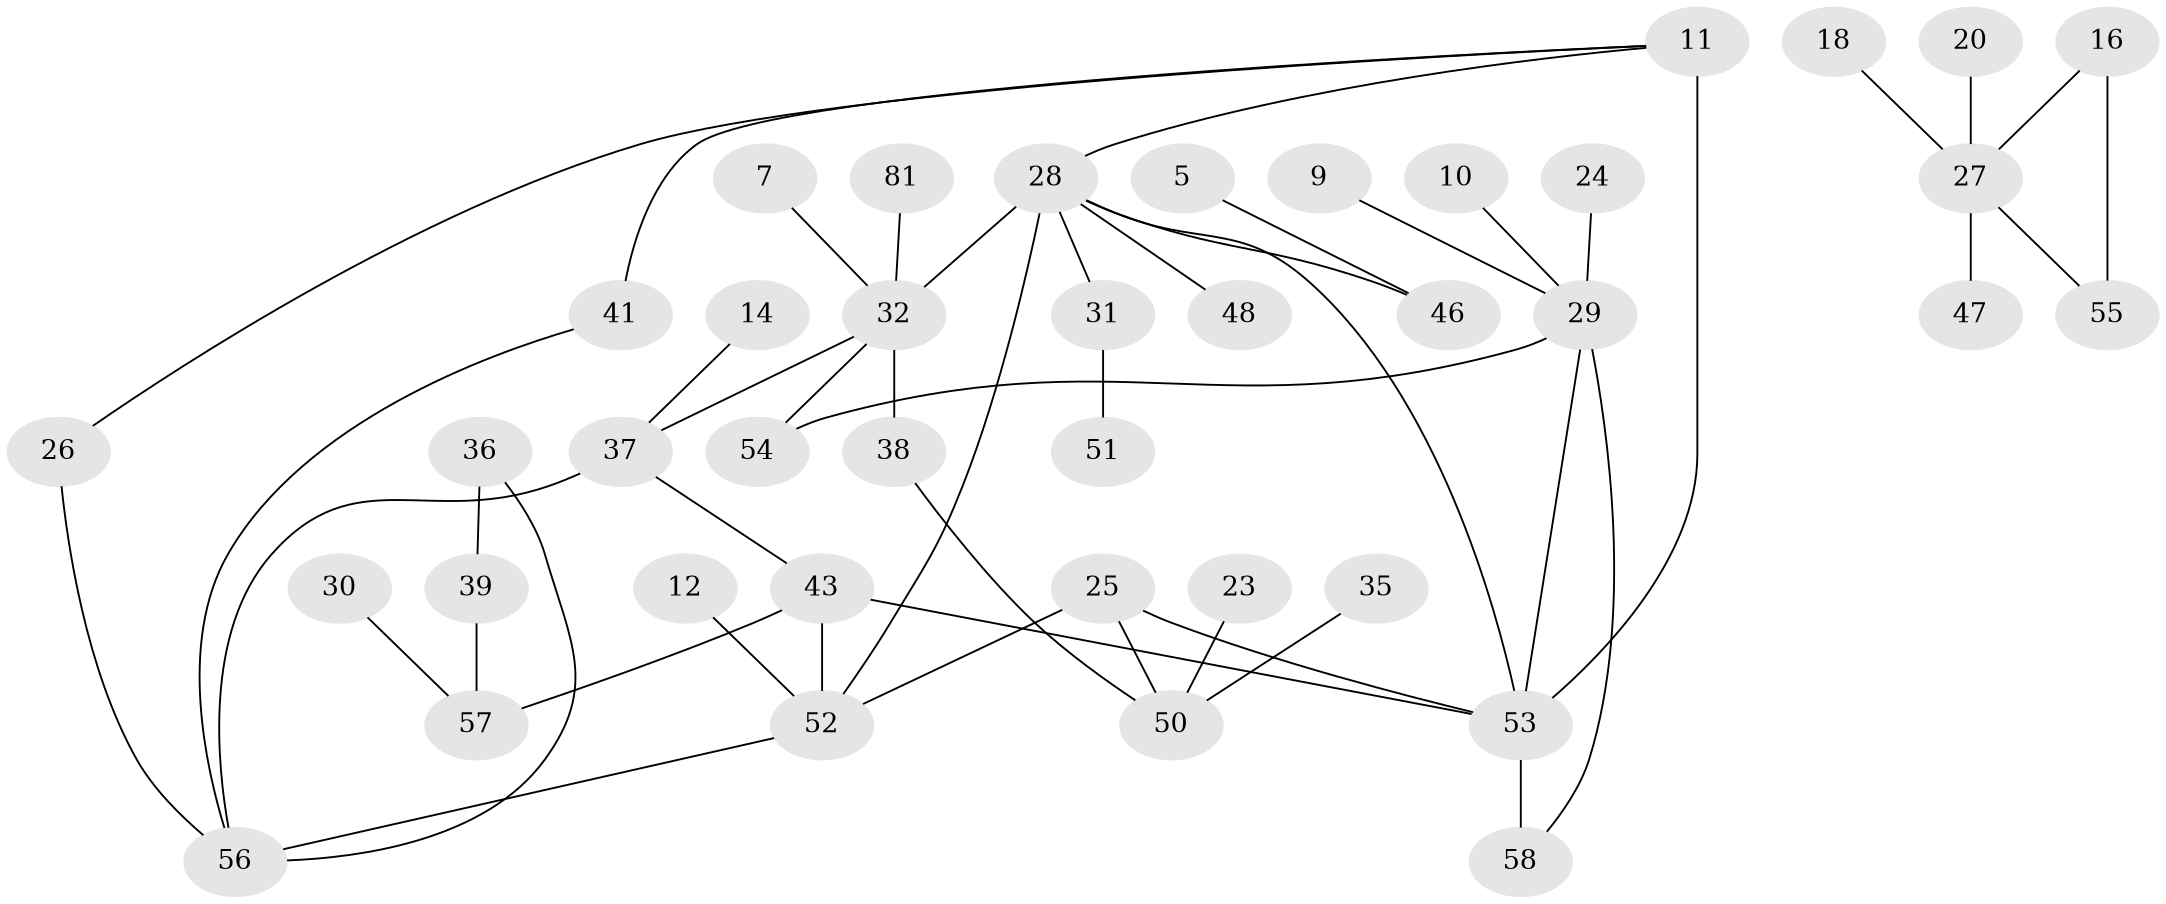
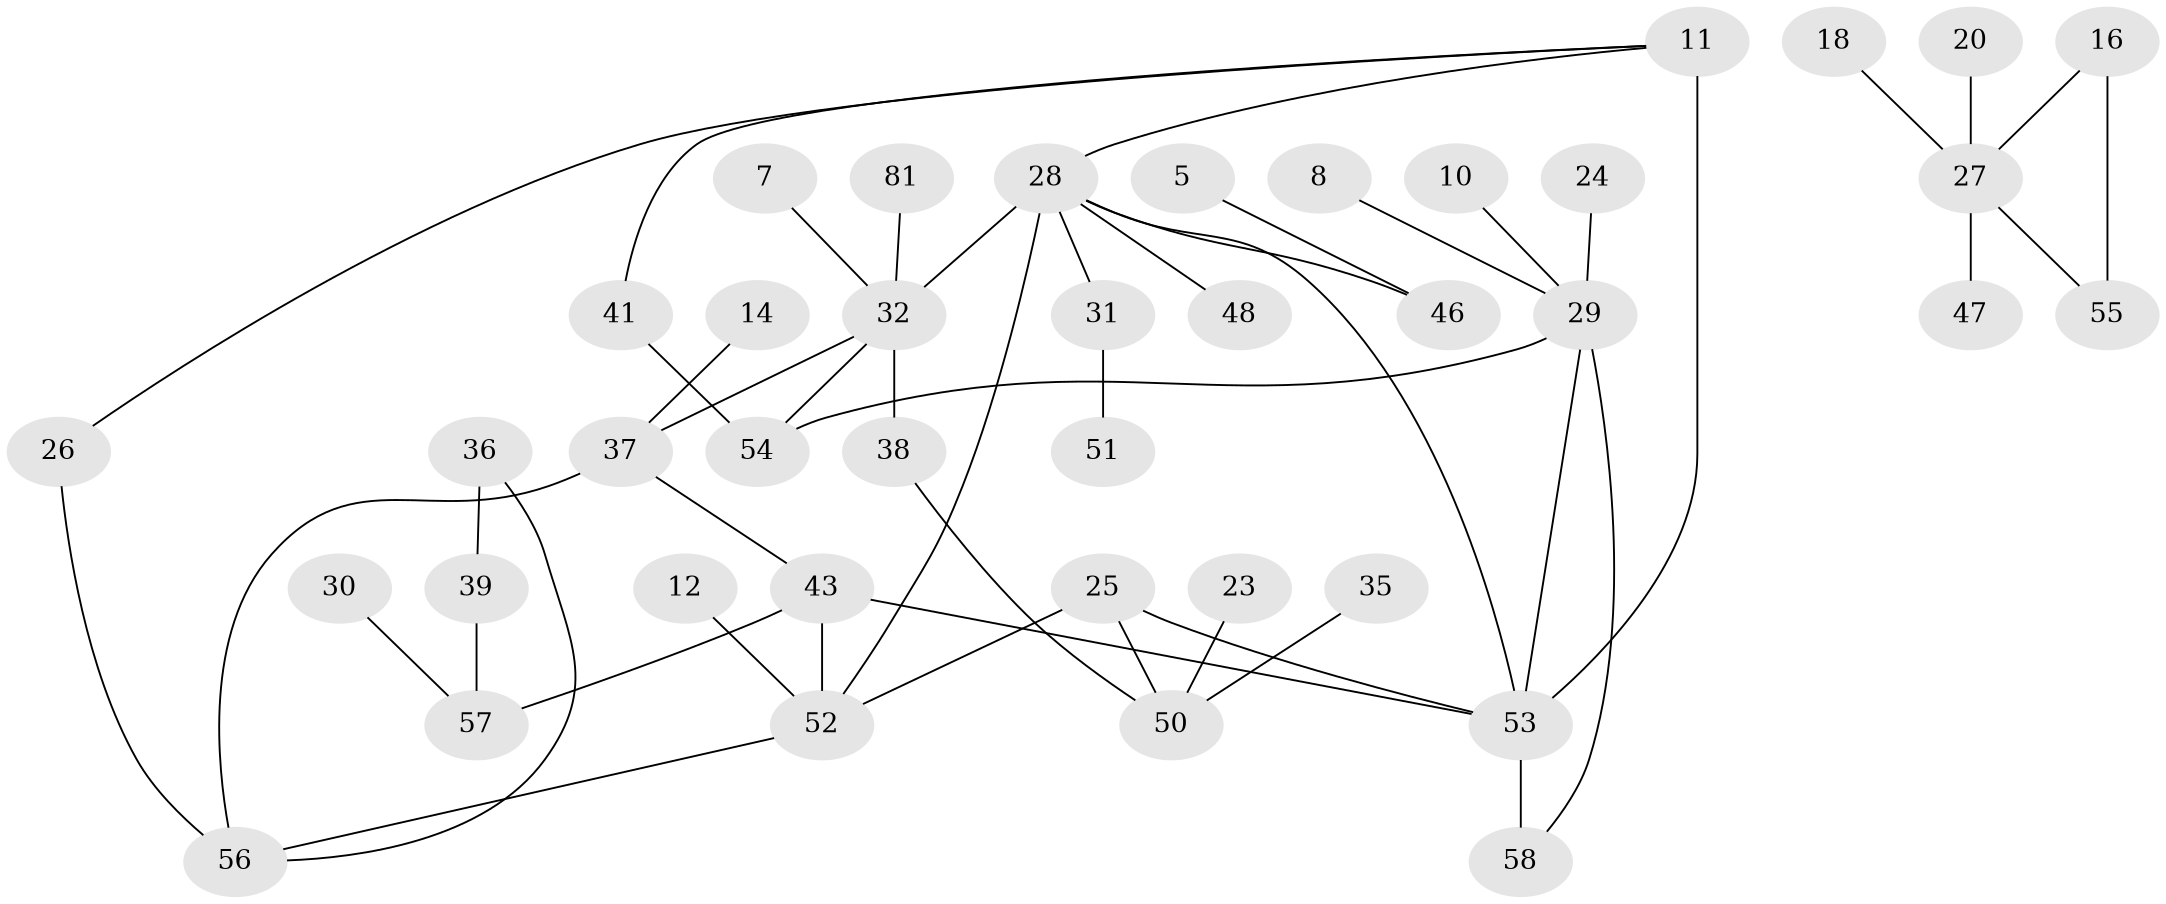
node "9": label "9" -> "8"
edge "41" -- "56": now "41" -- "54"
